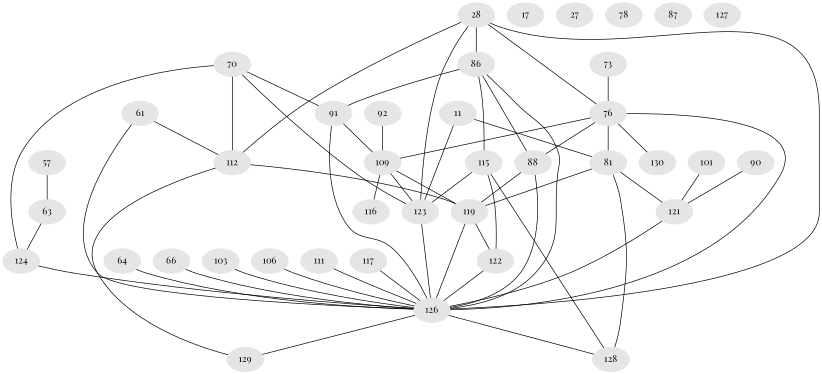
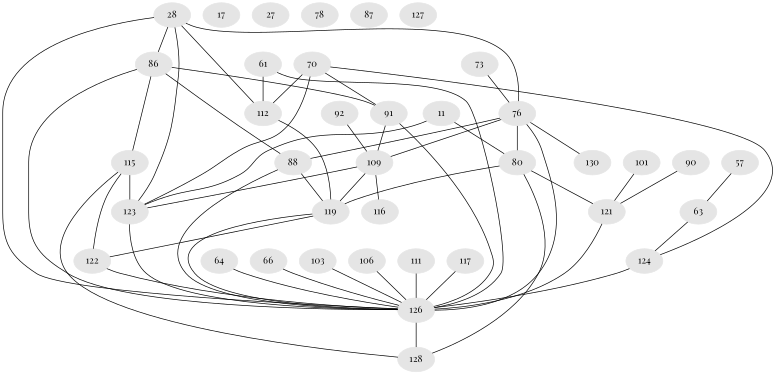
node "81": label "81" -> "80"
node "129": removed
